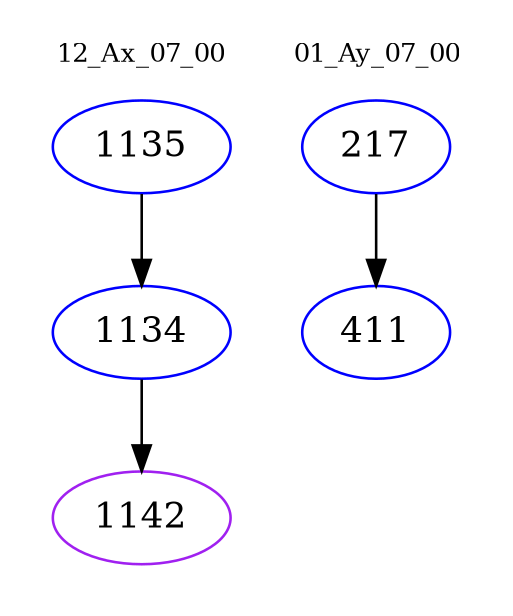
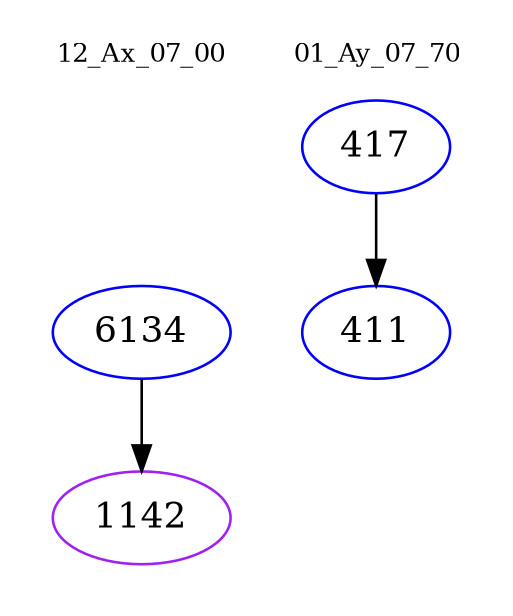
cluster "01_Ay_07_00": label "01_Ay_07_00" -> "01_Ay_07_70"
node "1135": removed
node "217": label "217" -> "417"
node "1134": label "1134" -> "6134"
